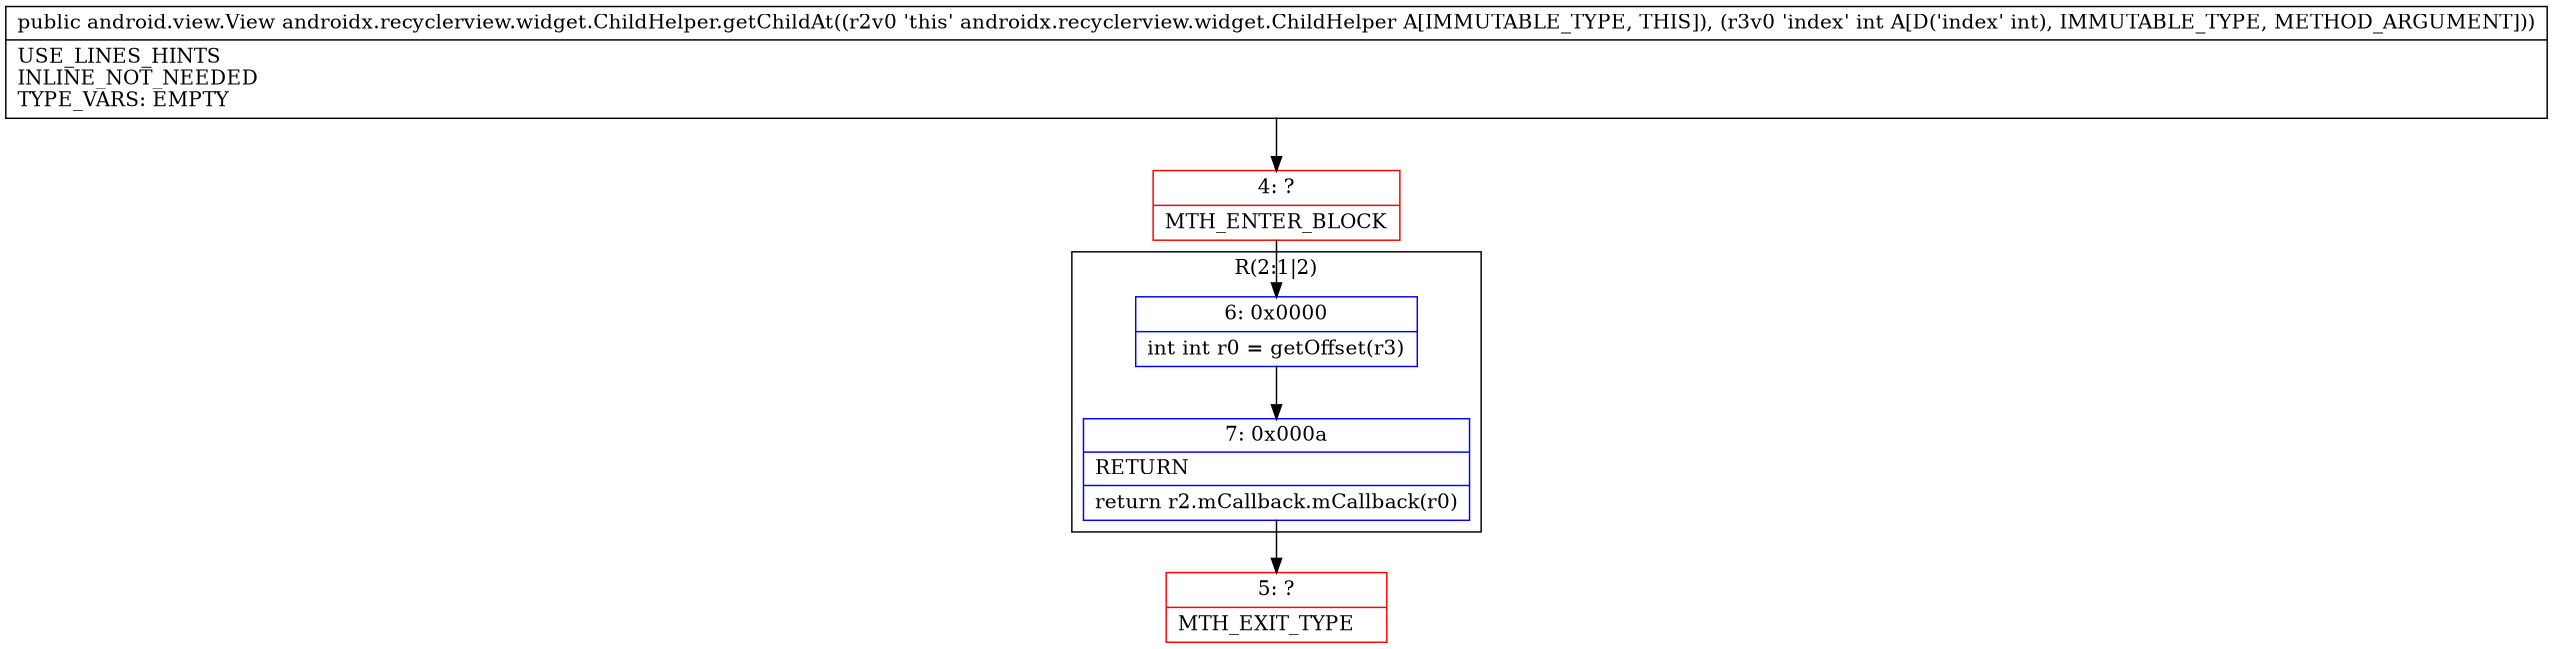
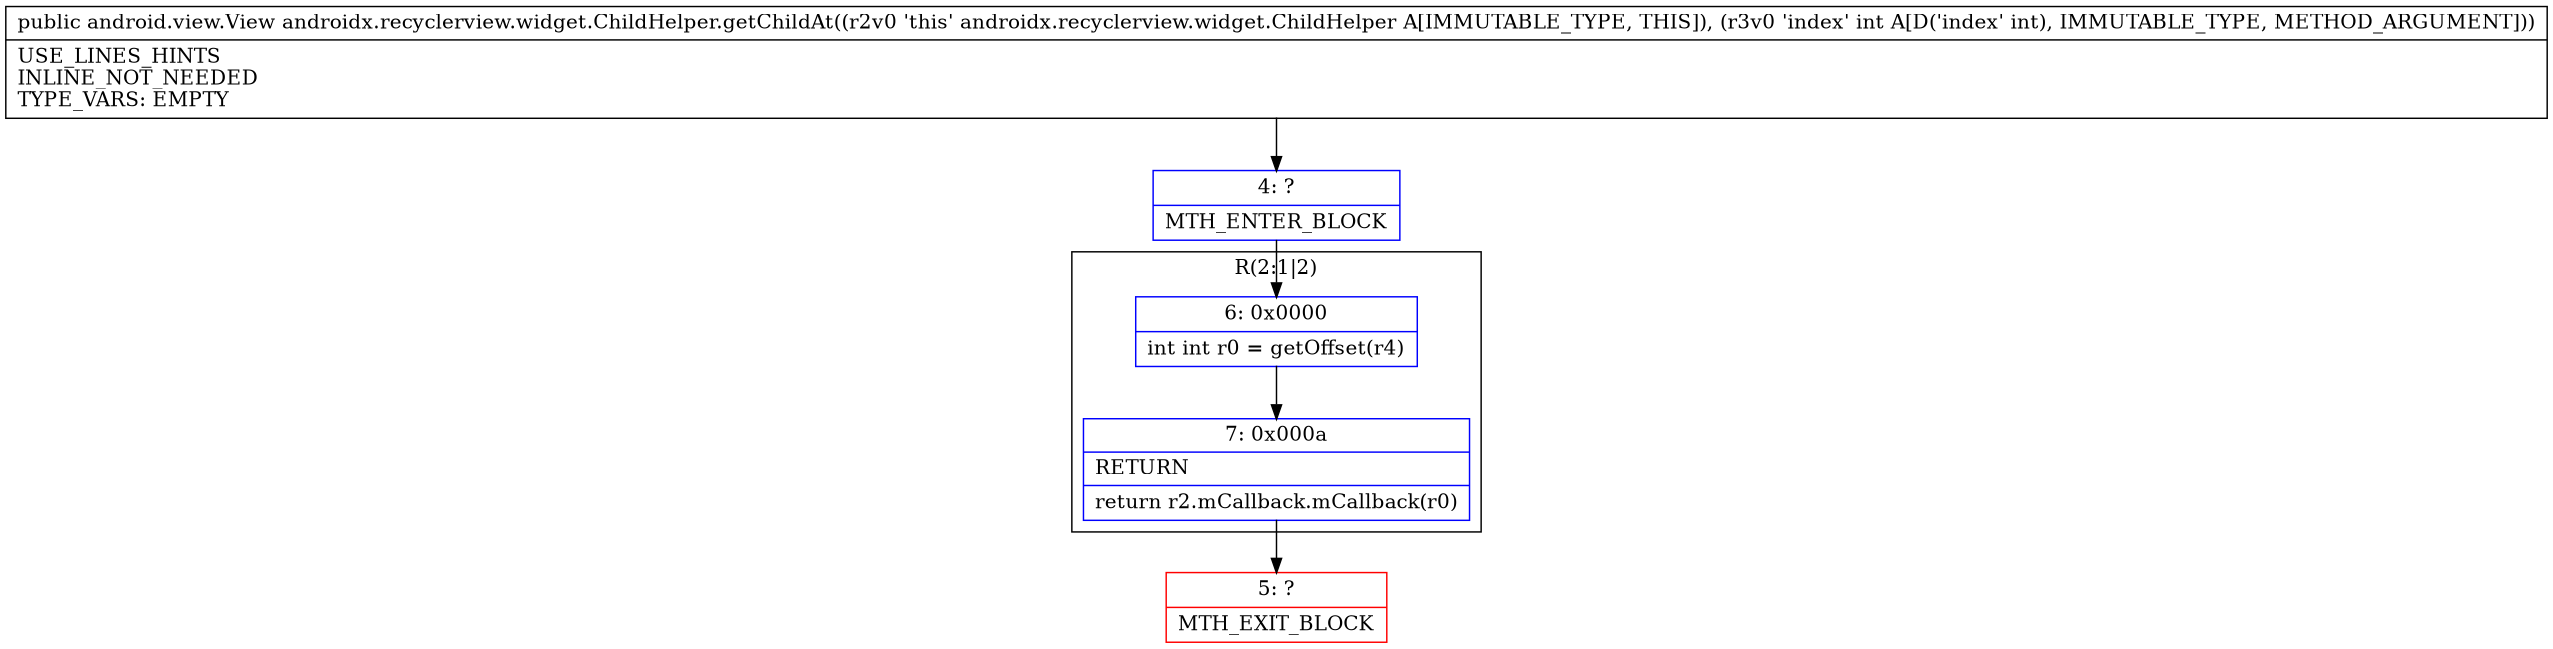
node "4: ?": color red -> blue
node "6: 0x0000": text "int int r0 = getOffset(r3)" -> "int int r0 = getOffset(r4)"
node "5: ?": text "MTH_EXIT_TYPE" -> "MTH_EXIT_BLOCK"
